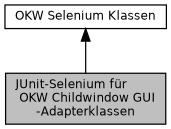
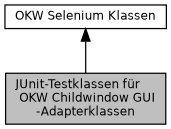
node "JUnit-Selenium für OKW Childwindow GUI -Adapterklassen": label "JUnit-Selenium für OKW Childwindow GUI -Adapterklassen" -> "JUnit-Testklassen für OKW Childwindow GUI -Adapterklassen"
